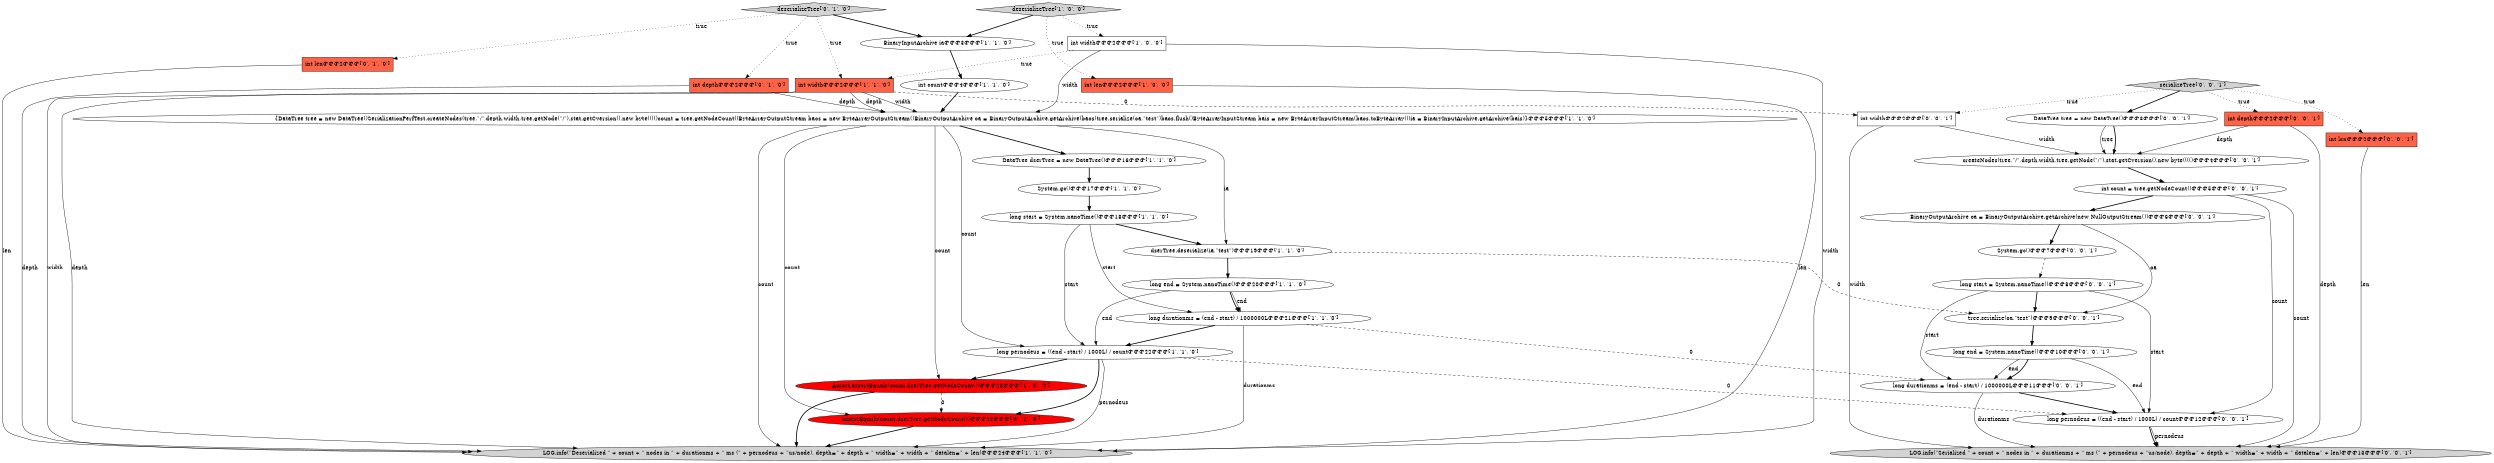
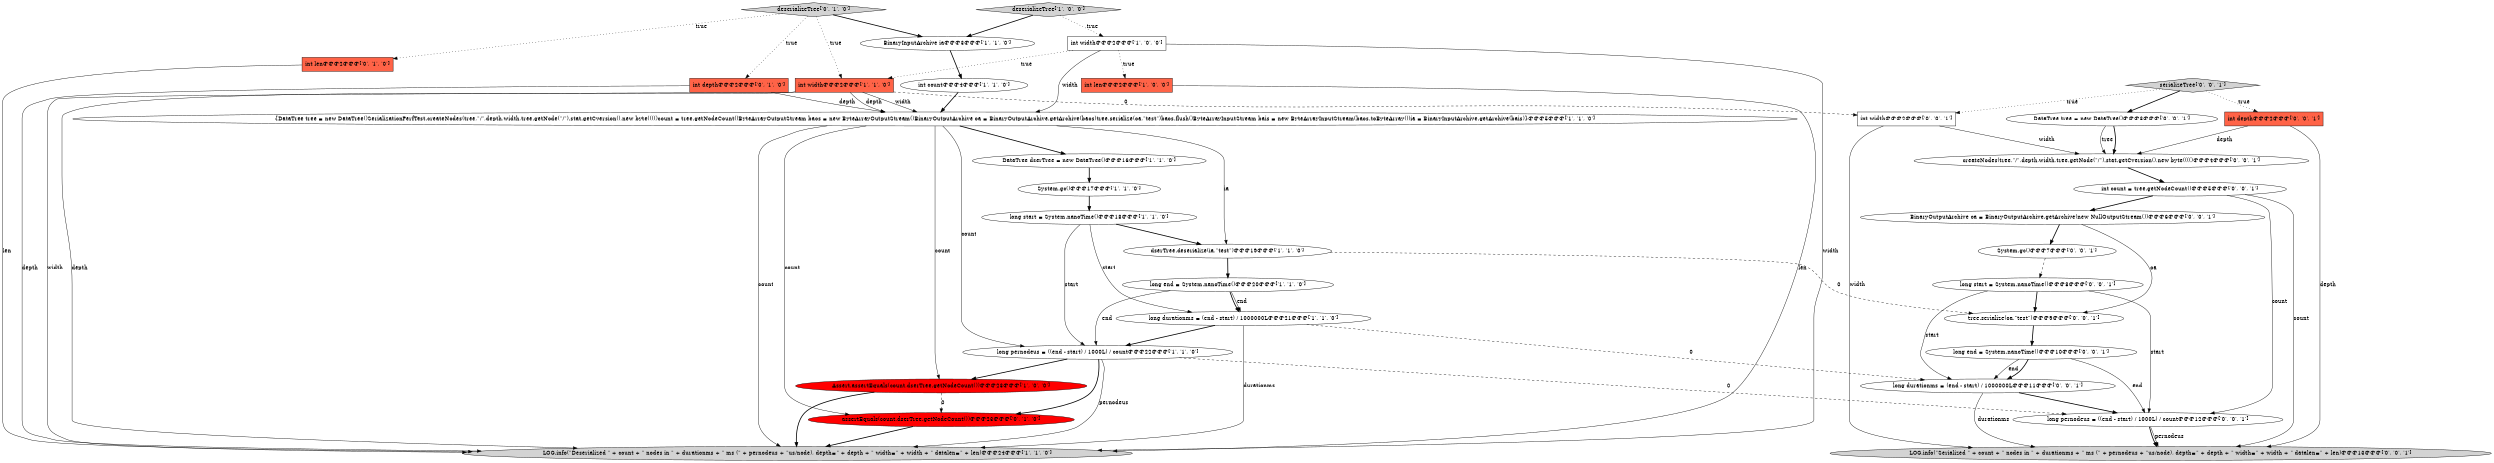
edge "deserializeTree['1', '0', '0']" -> "int len@@@2@@@['1', '0', '0']": now "int width@@@2@@@['1', '0', '0']" -> "int len@@@2@@@['1', '0', '0']"
node "int len@@@2@@@['0', '0', '1']": removed
